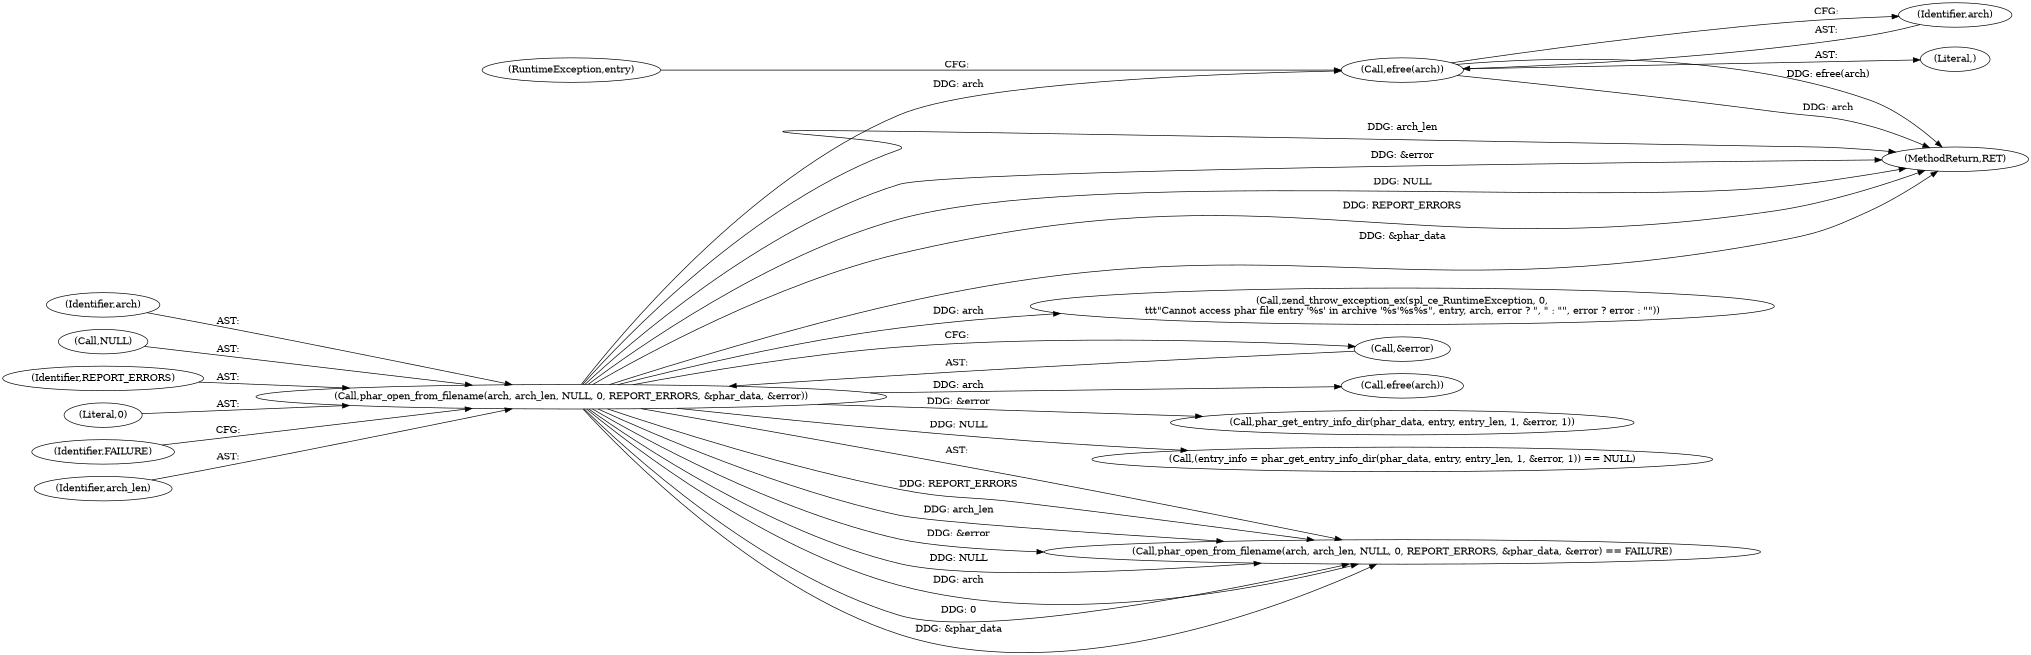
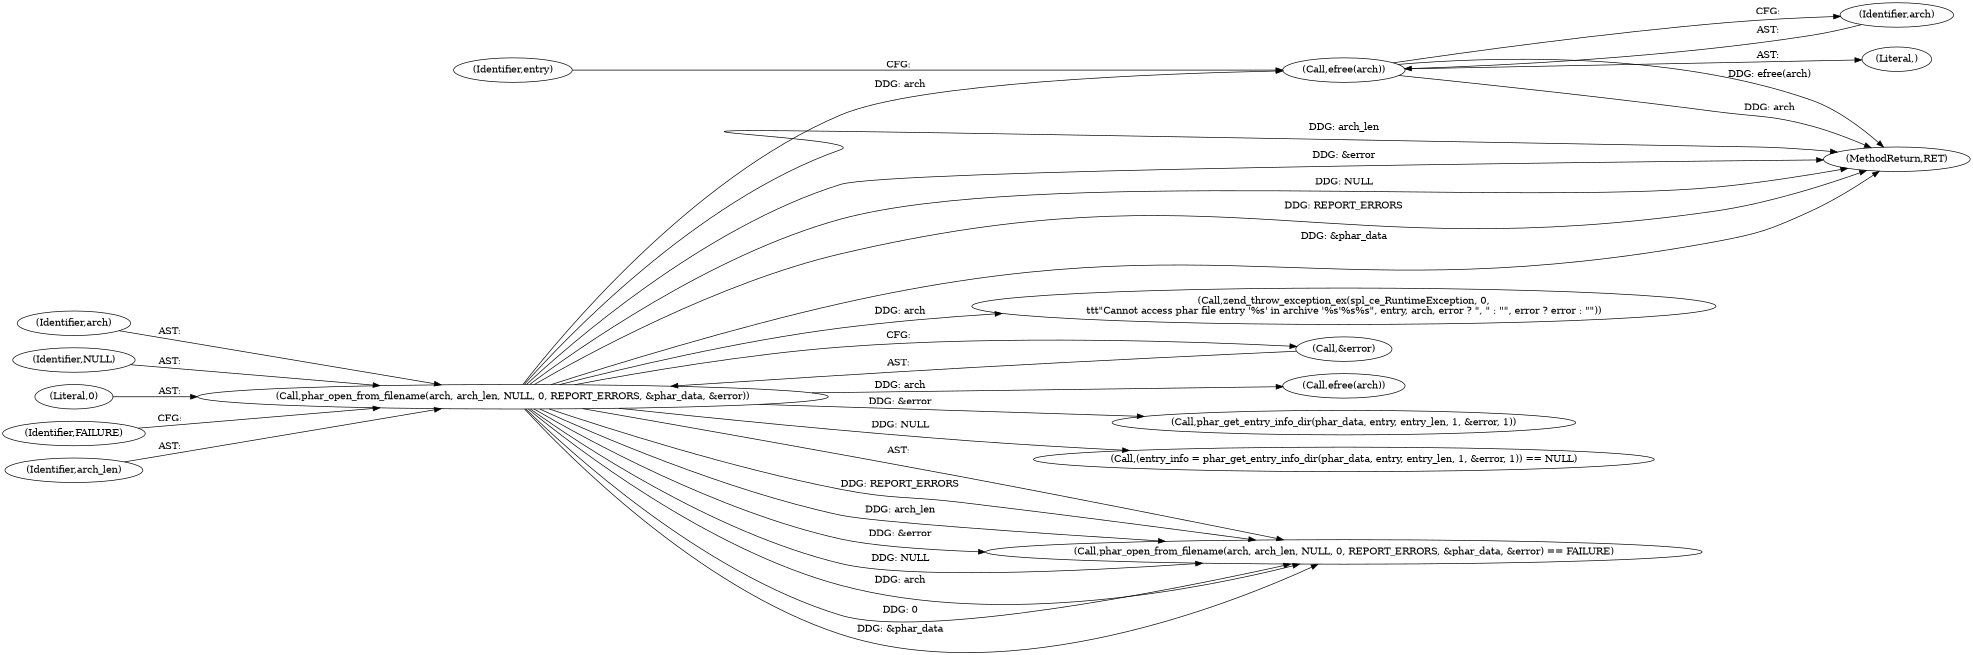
node "(RuntimeException,entry)": label "(RuntimeException,entry)" -> "(Identifier,entry)"
node "(Call,NULL)": label "(Call,NULL)" -> "(Identifier,NULL)"
node "(Identifier,REPORT_ERRORS)": removed
